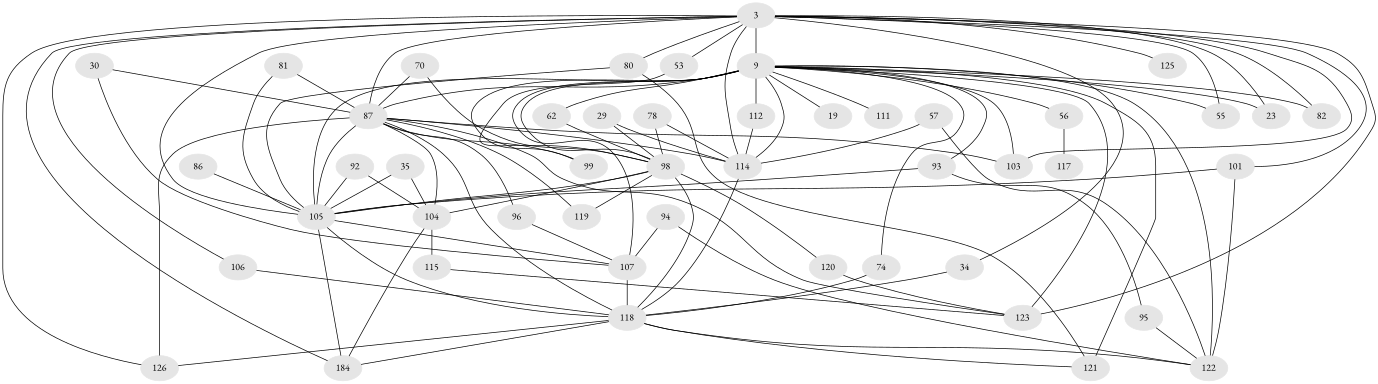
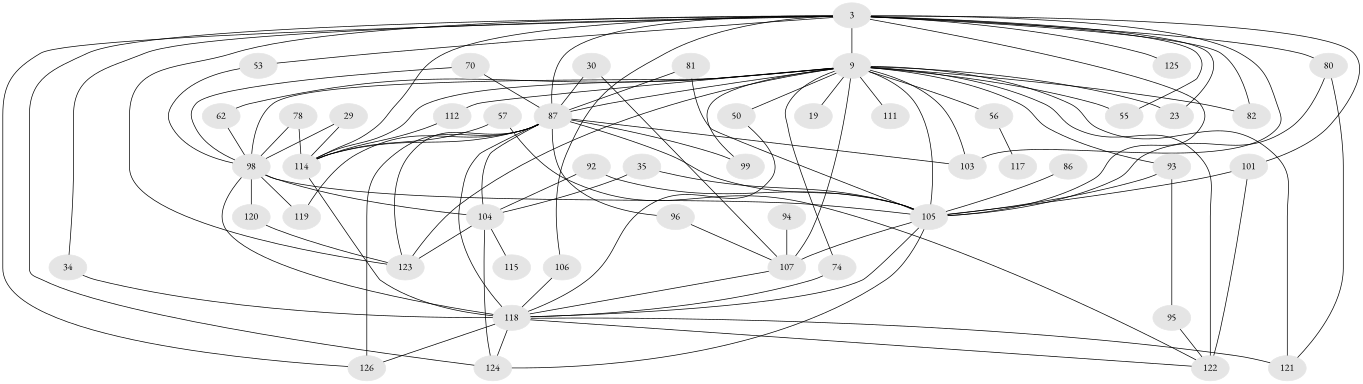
node "50": added
edge "115" -- "123": now "104" -- "123"
edge "94" -- "122": removed
node "184": label "184" -> "124"
